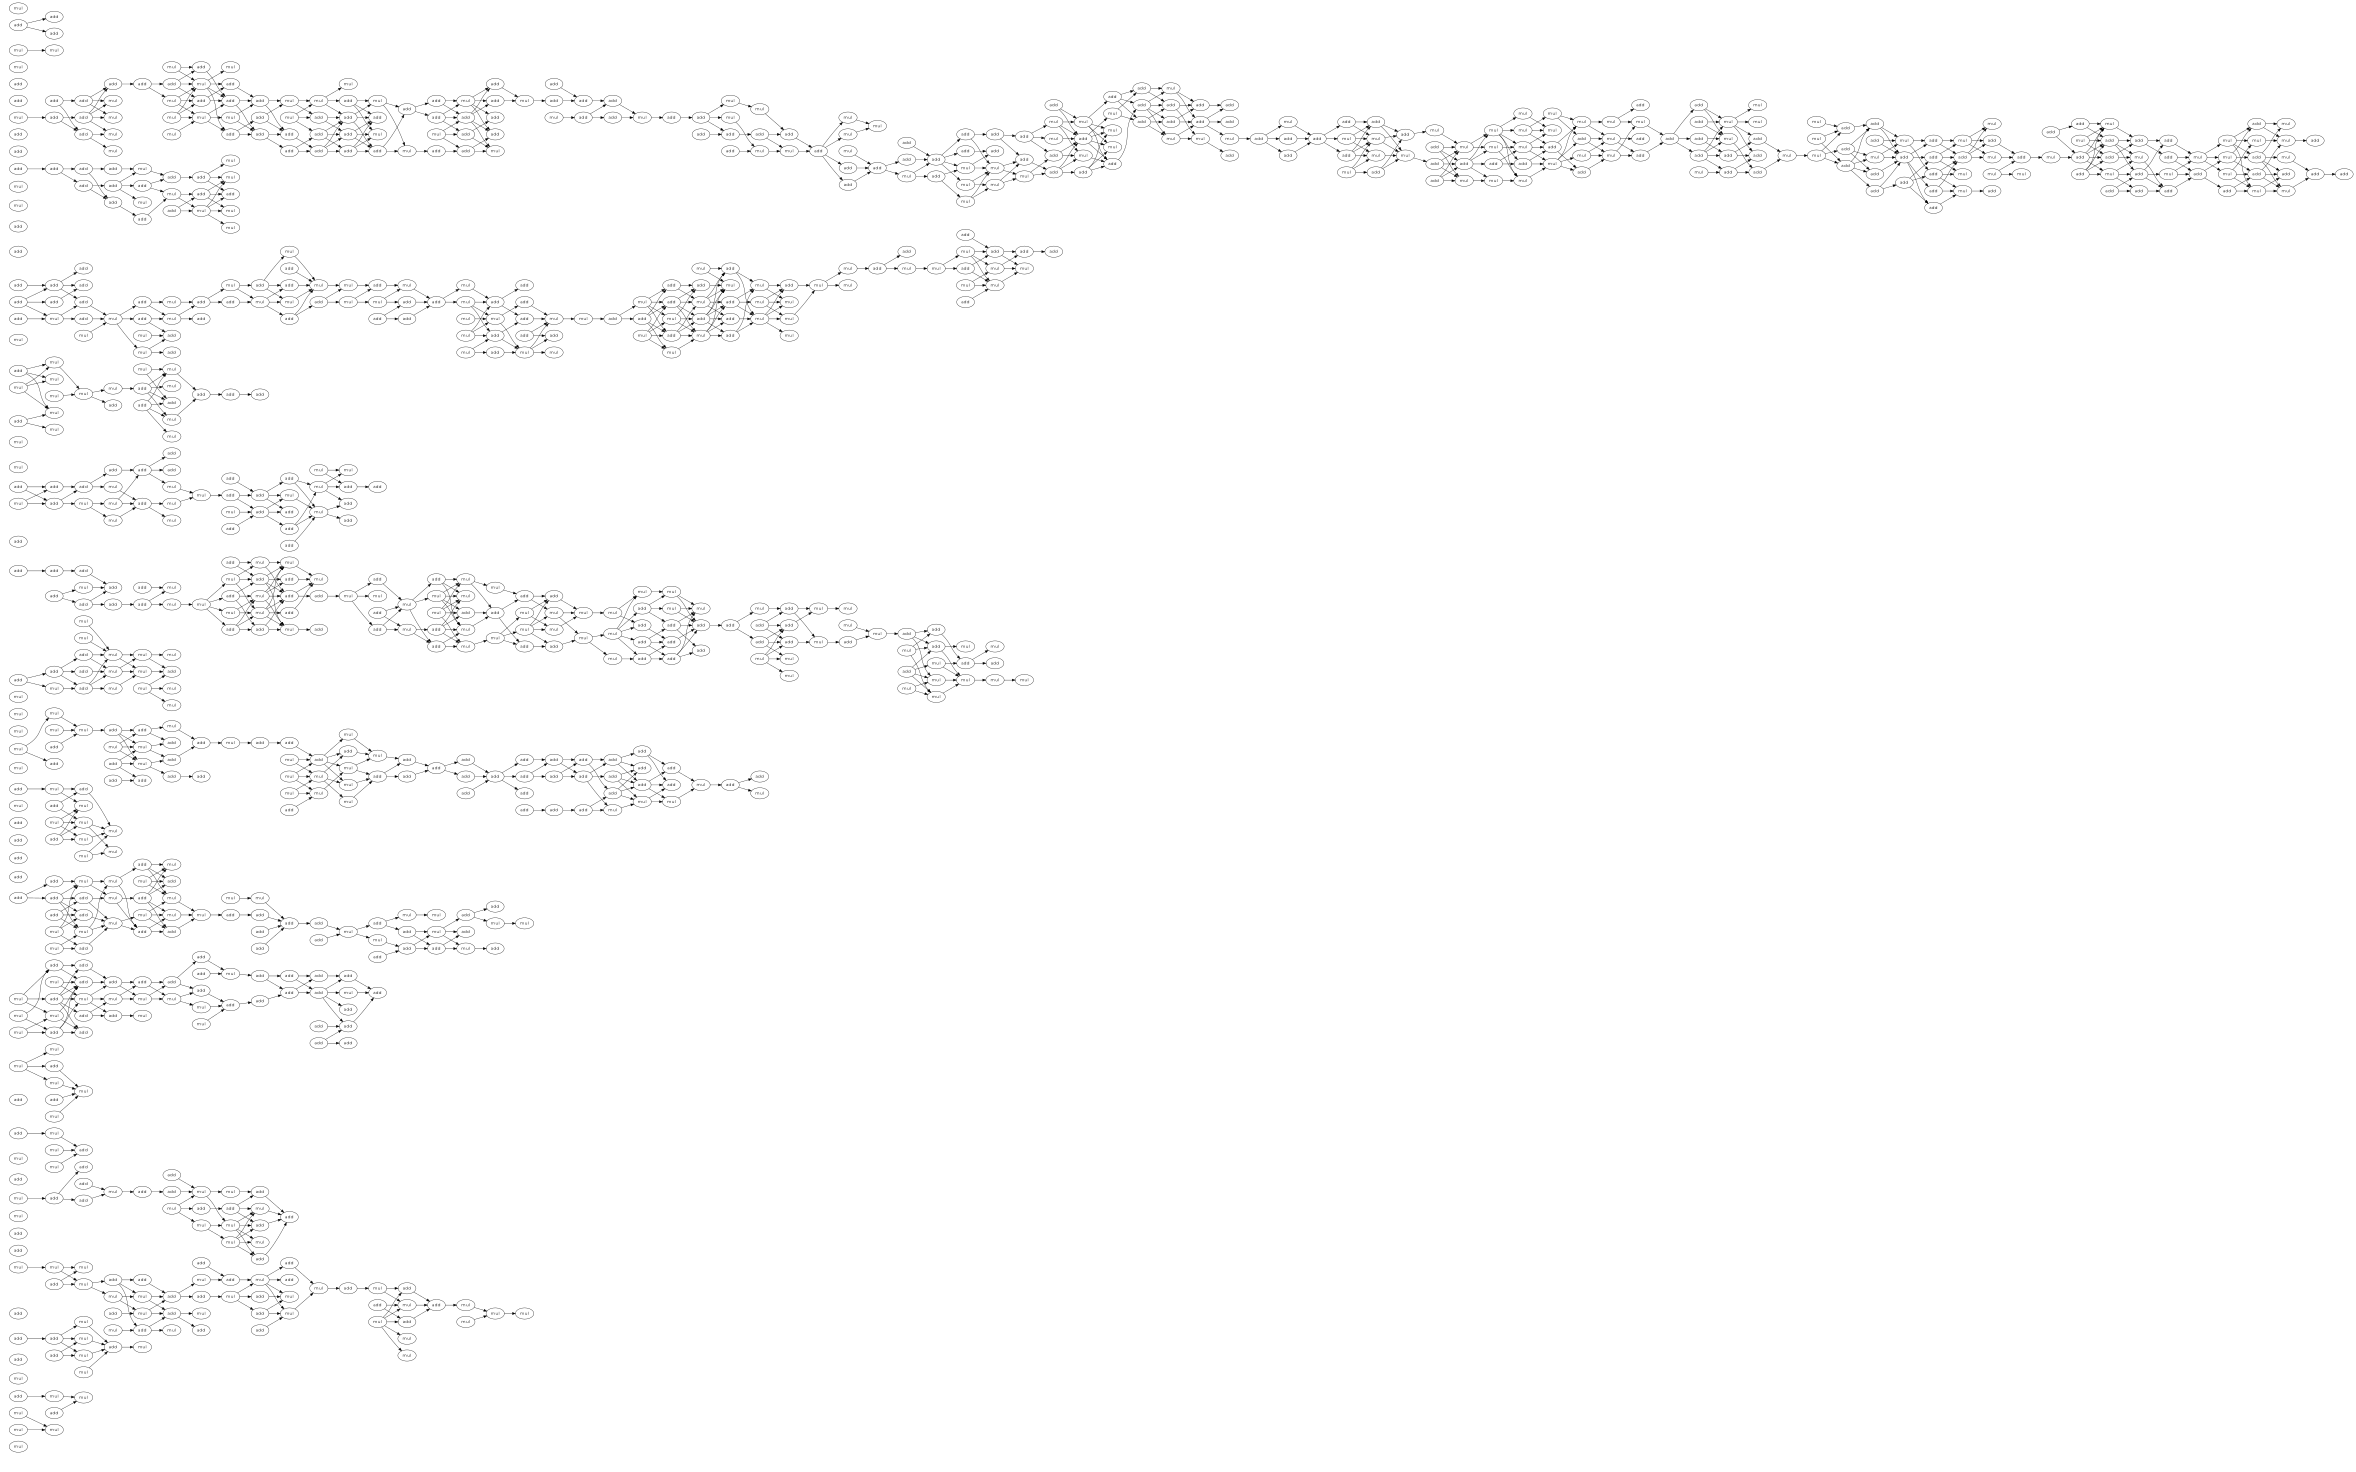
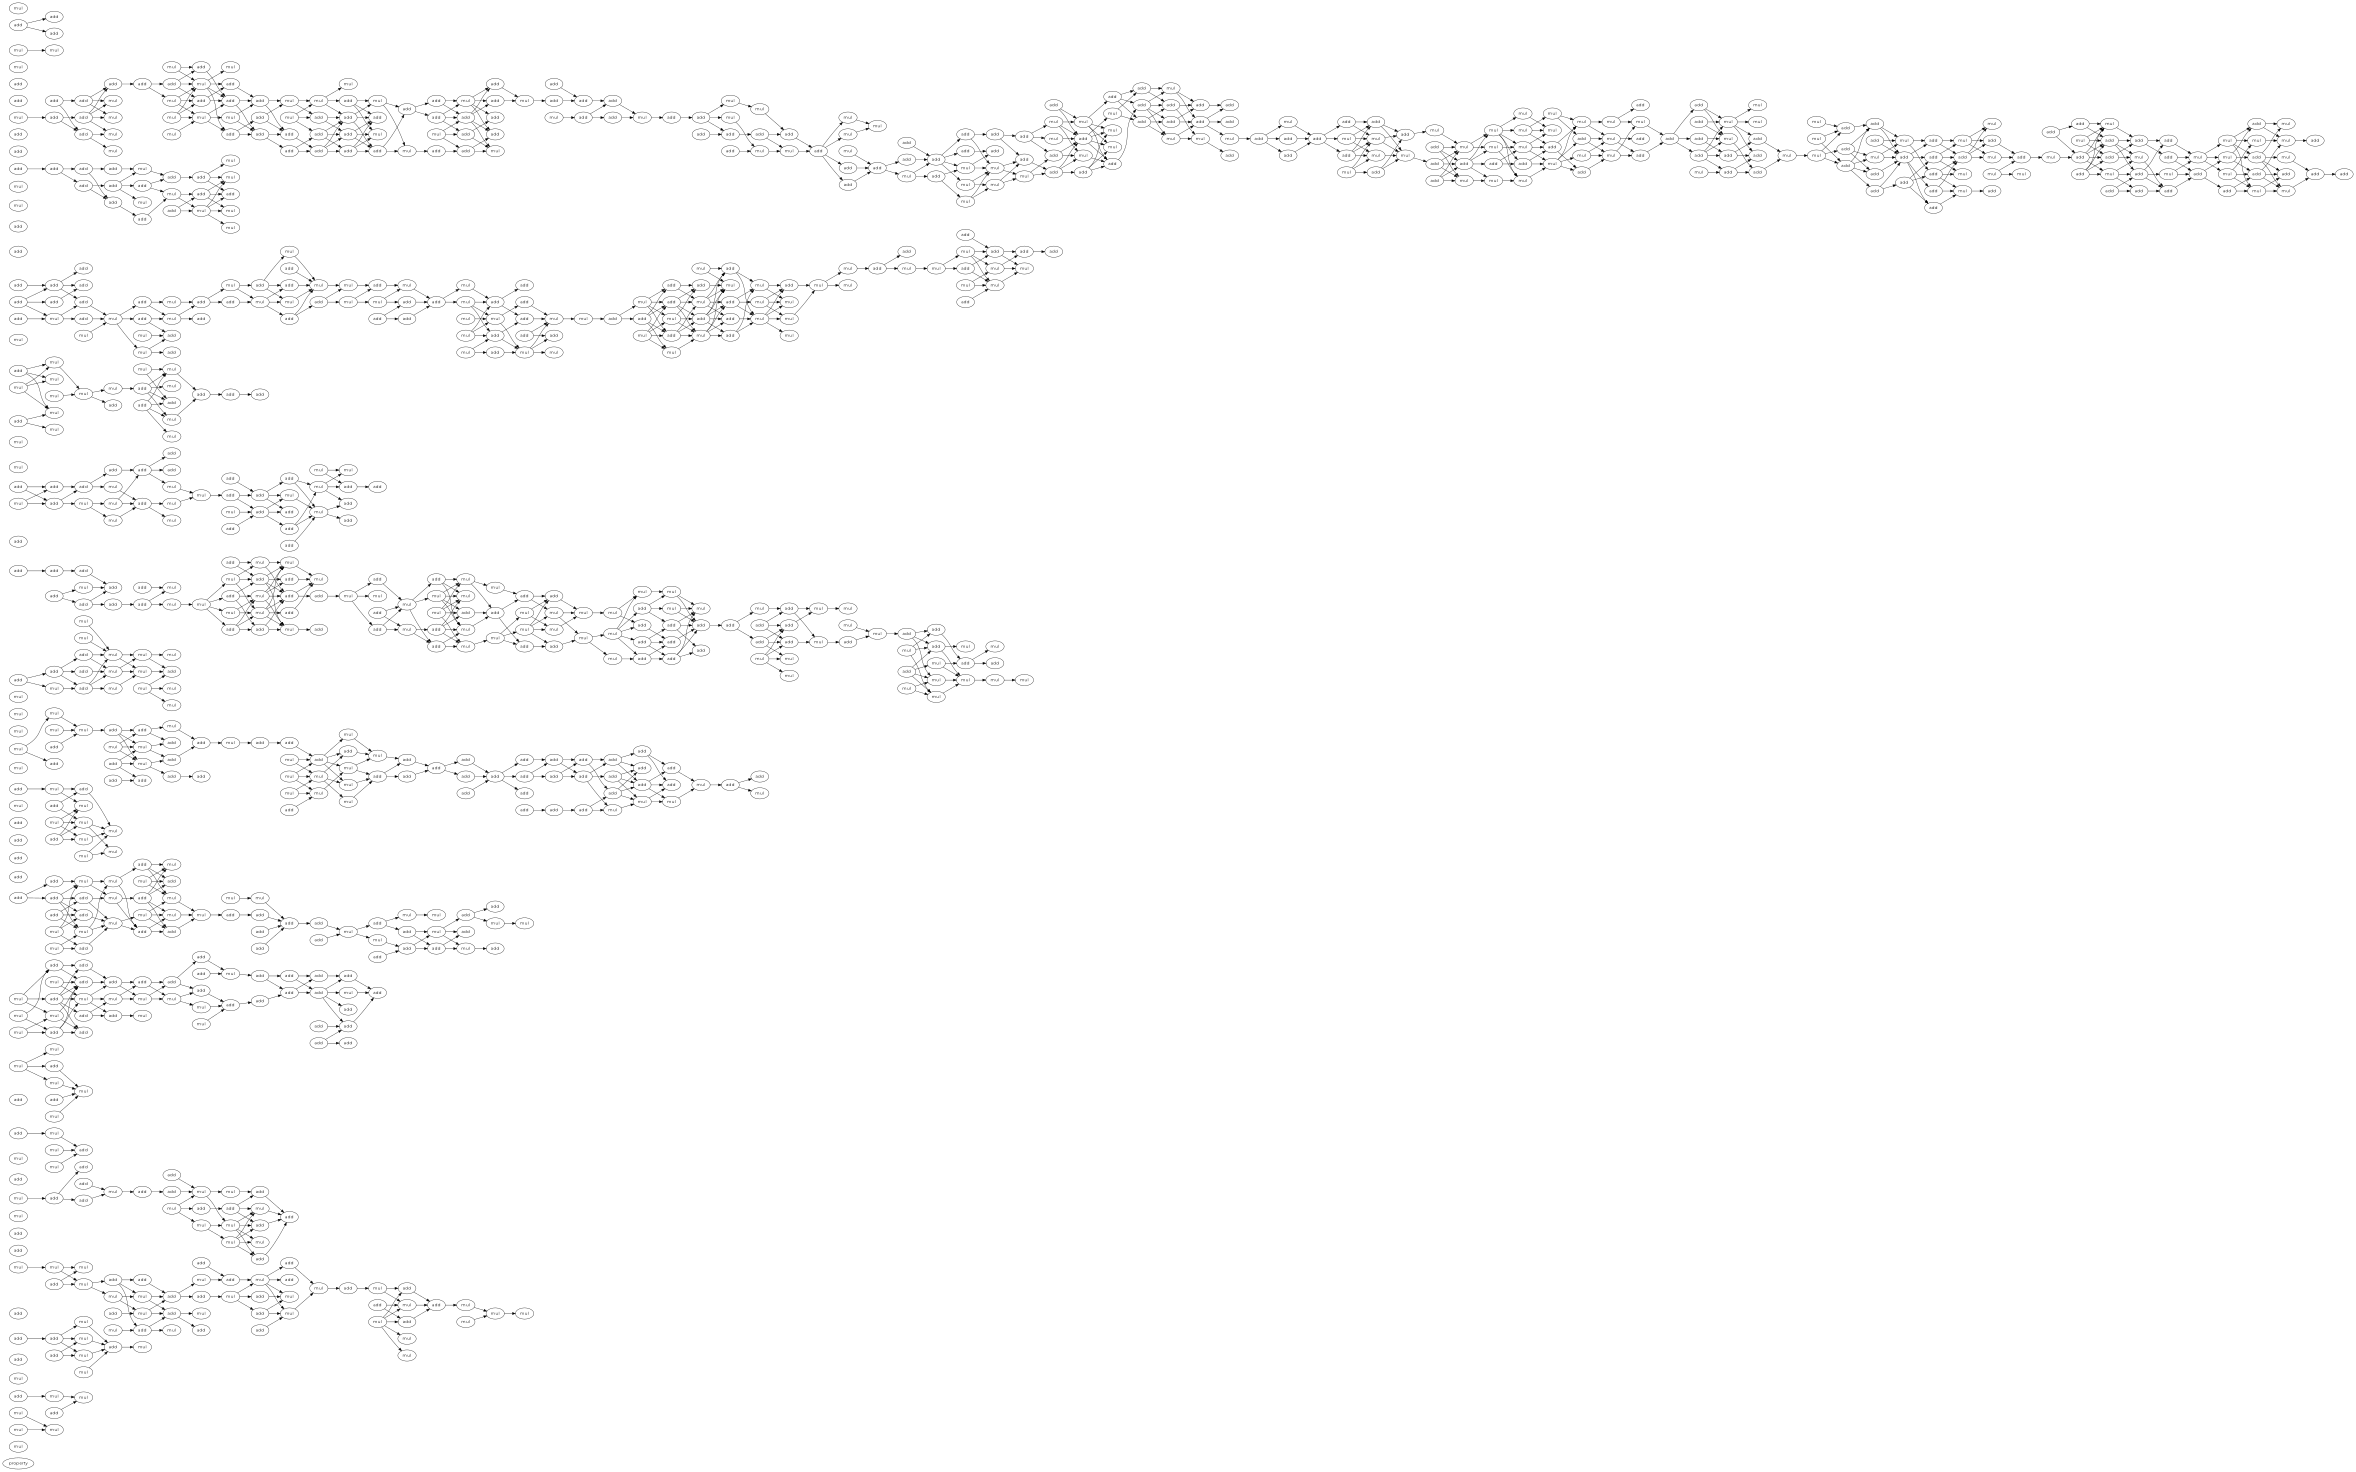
node "property": added
